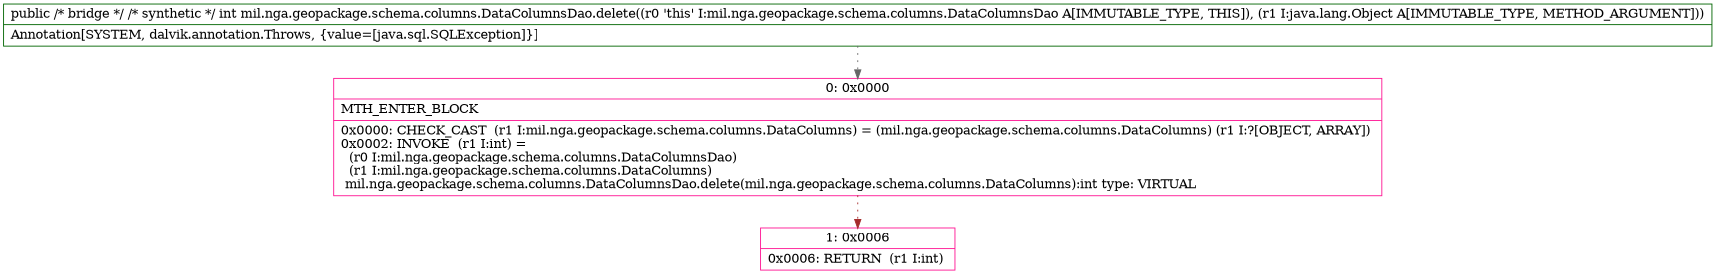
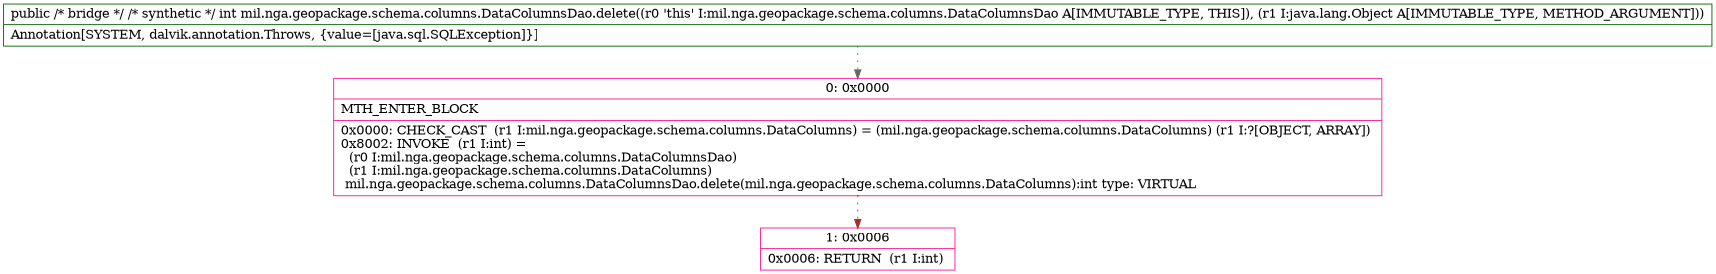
node "0: 0x0000": text "0x0002: INVOKE  (r1 I:int) =" -> "0x8002: INVOKE  (r1 I:int) ="
